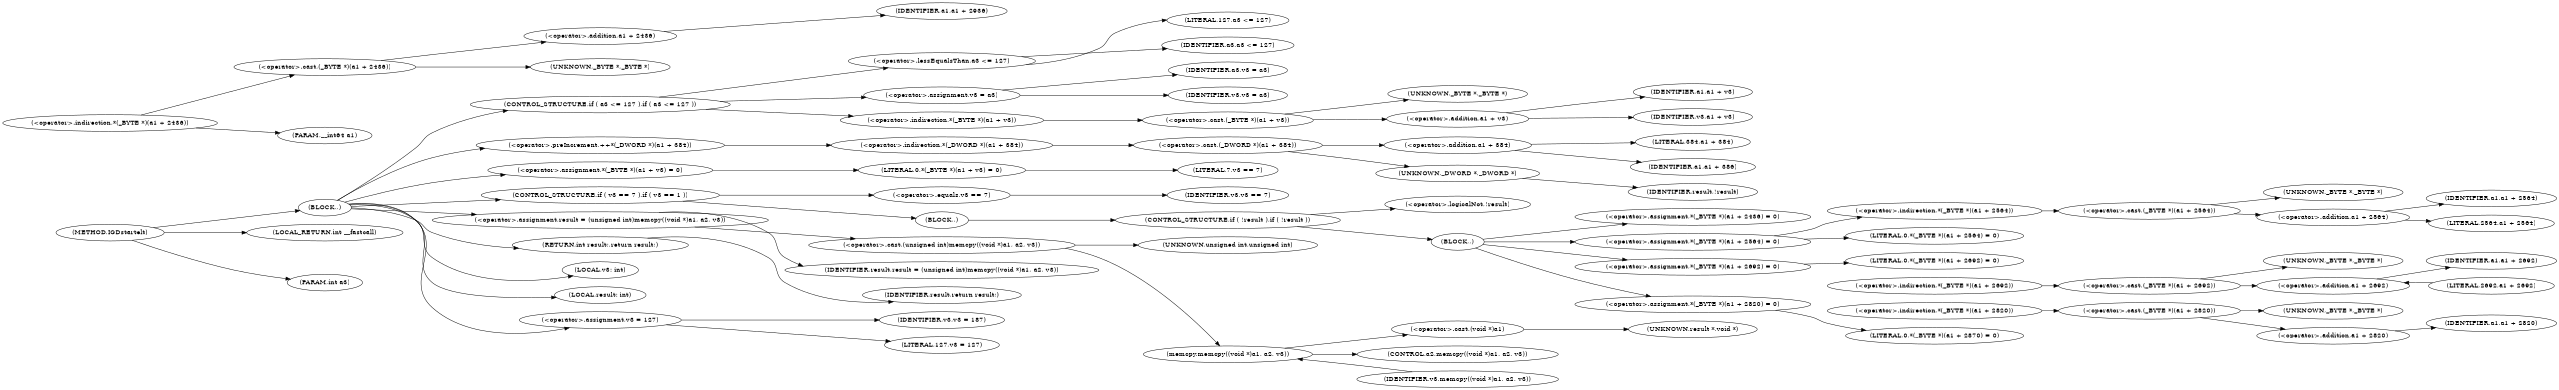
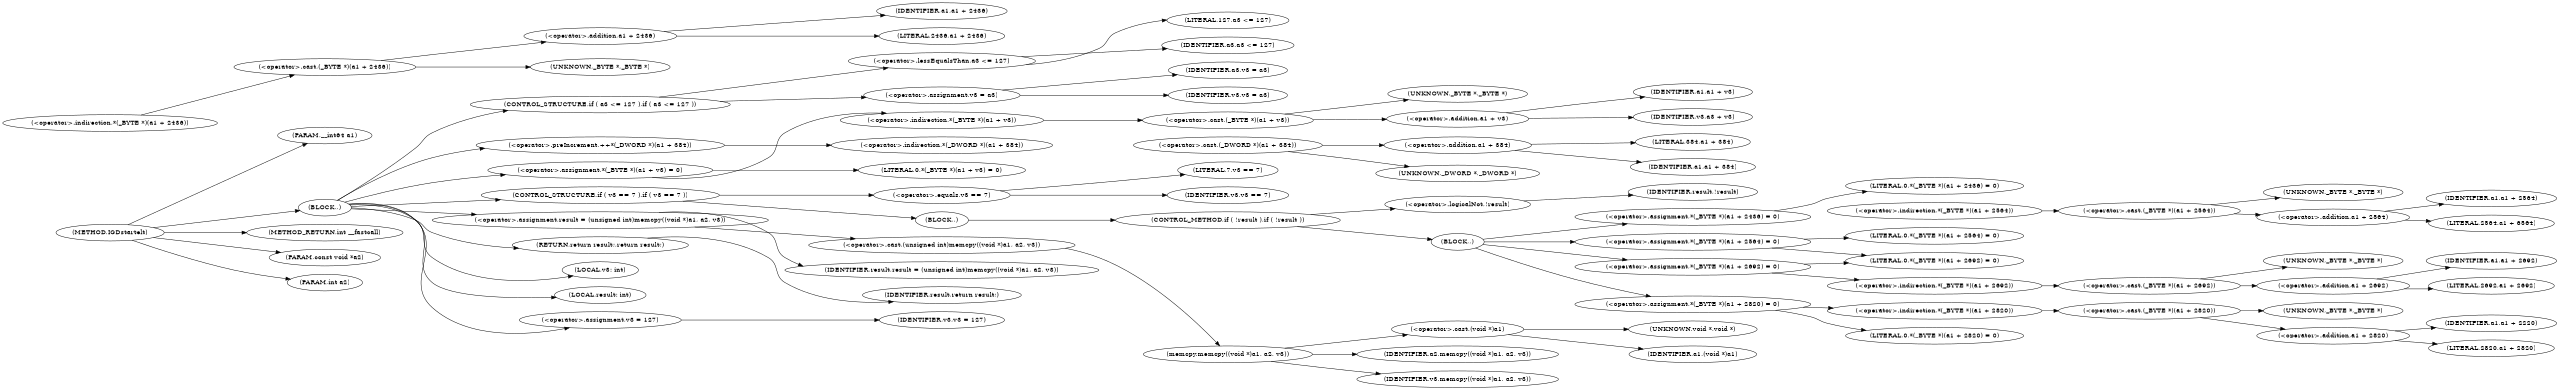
node "(IDENTIFIER,a1,a1 + 2936)": label "(IDENTIFIER,a1,a1 + 2936)" -> "(IDENTIFIER,a1,a1 + 2436)"
node "(LITERAL,2436,a1 + 2436)": added
edge "(CONTROL_STRUCTURE,if ( a3 <= 127 ),if ( a3 <= 127 ))" -> "(<operator>.indirection,*(_BYTE *)(a1 + v3))": now "(<operator>.assignment,*(_BYTE *)(a1 + v3) = 0)" -> "(<operator>.indirection,*(_BYTE *)(a1 + v3))"
node "(IDENTIFIER,v3,a1 + v3)": label "(IDENTIFIER,v3,a1 + v3)" -> "(IDENTIFIER,v3,a3 + v3)"
edge "(<operator>.indirection,*(_BYTE *)(a1 + 2436))" -> "(PARAM,__int64 a1)": now "(METHOD,IGDstartelt)" -> "(PARAM,__int64 a1)"
edge "(<operator>.indirection,*(_DWORD *)(a1 + 384))" -> "(<operator>.cast,(_DWORD *)(a1 + 384))": removed
node "(IDENTIFIER,a1,a1 + 386)": label "(IDENTIFIER,a1,a1 + 386)" -> "(IDENTIFIER,a1,a1 + 384)"
edge "(LITERAL,0,*(_BYTE *)(a1 + v3) = 0)" -> "(LITERAL,7,v3 == 7)": now "(<operator>.equals,v3 == 7)" -> "(LITERAL,7,v3 == 7)"
edge "(UNKNOWN,_DWORD *,_DWORD *)" -> "(IDENTIFIER,result,!result)": now "(<operator>.logicalNot,!result)" -> "(IDENTIFIER,result,!result)"
node "(LITERAL,0,*(_BYTE *)(a1 + 2436) = 0)": added
node "(CONTROL_STRUCTURE,if ( v3 == 7 ),if ( v3 == 1 ))": label "(CONTROL_STRUCTURE,if ( v3 == 7 ),if ( v3 == 1 ))" -> "(CONTROL_STRUCTURE,if ( v3 == 7 ),if ( v3 == 7 ))"
node "(CONTROL_STRUCTURE,if ( !result ),if ( !result ))": label "(CONTROL_STRUCTURE,if ( !result ),if ( !result ))" -> "(CONTROL_METHOD,if ( !result ),if ( !result ))"
node "(LITERAL,2564,a1 + 2564)": label "(LITERAL,2564,a1 + 2564)" -> "(LITERAL,2564,a1 + 6564)"
edge "(<operator>.assignment,*(_BYTE *)(a1 + 2564) = 0)" -> "(<operator>.indirection,*(_BYTE *)(a1 + 2564))": now "(<operator>.assignment,*(_BYTE *)(a1 + 2564) = 0)" -> "(LITERAL,0,*(_BYTE *)(a1 + 2692) = 0)"
node "(LOCAL_RETURN,int __fastcall)": label "(LOCAL_RETURN,int __fastcall)" -> "(METHOD_RETURN,int __fastcall)"
node "(RETURN,int result;,return result;)": label "(RETURN,int result;,return result;)" -> "(RETURN,return result;,return result;)"
node "(UNKNOWN,unsigned int,unsigned int)": removed
node "(PARAM,const void *a2)": added
edge "(<operator>.assignment,*(_BYTE *)(a1 + 2692) = 0)" -> "(<operator>.indirection,*(_BYTE *)(a1 + 2692))": added
node "(PARAM,int a3)": label "(PARAM,int a3)" -> "(PARAM,int a2)"
edge "(LITERAL,2692,a1 + 2692)" -> "(<operator>.addition,a1 + 2692)": reversed
edge "(<operator>.assignment,*(_BYTE *)(a1 + 2820) = 0)" -> "(<operator>.indirection,*(_BYTE *)(a1 + 2820))": added
node "(IDENTIFIER,v3,v3 = 187)": label "(IDENTIFIER,v3,v3 = 187)" -> "(IDENTIFIER,v3,v3 = 127)"
node "(IDENTIFIER,a1,a1 + 2820)": label "(IDENTIFIER,a1,a1 + 2820)" -> "(IDENTIFIER,a1,a1 + 2220)"
node "(UNKNOWN,result *,void *)": label "(UNKNOWN,result *,void *)" -> "(UNKNOWN,void *,void *)"
node "(LITERAL,0,*(_BYTE *)(a1 + 2870) = 0)": label "(LITERAL,0,*(_BYTE *)(a1 + 2870) = 0)" -> "(LITERAL,0,*(_BYTE *)(a1 + 2820) = 0)"
node "(LITERAL,127,v3 = 127)": removed
node "(LITERAL,2820,a1 + 2820)": added
node "(CONTROL,a2,memcpy((void *)a1, a2, v3))": label "(CONTROL,a2,memcpy((void *)a1, a2, v3))" -> "(IDENTIFIER,a2,memcpy((void *)a1, a2, v3))"
node "(IDENTIFIER,a1,(void *)a1)": added
edge "(IDENTIFIER,v3,memcpy((void *)a1, a2, v3))" -> "(memcpy,memcpy((void *)a1, a2, v3))": reversed
